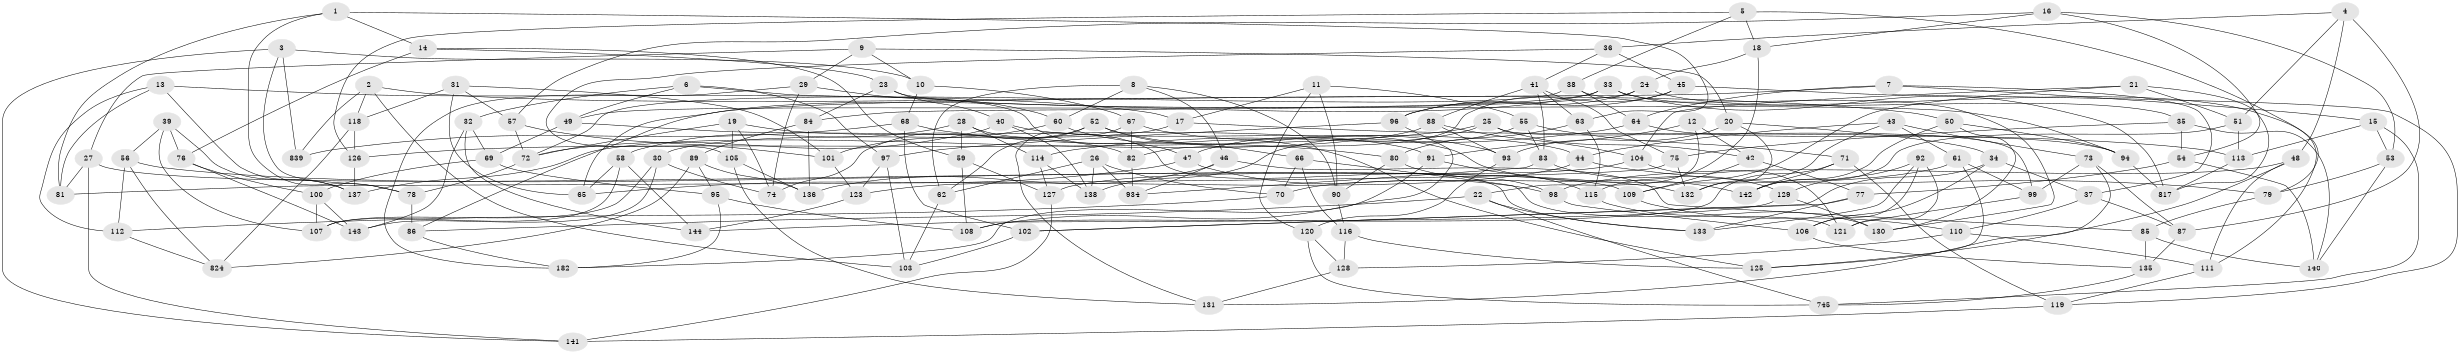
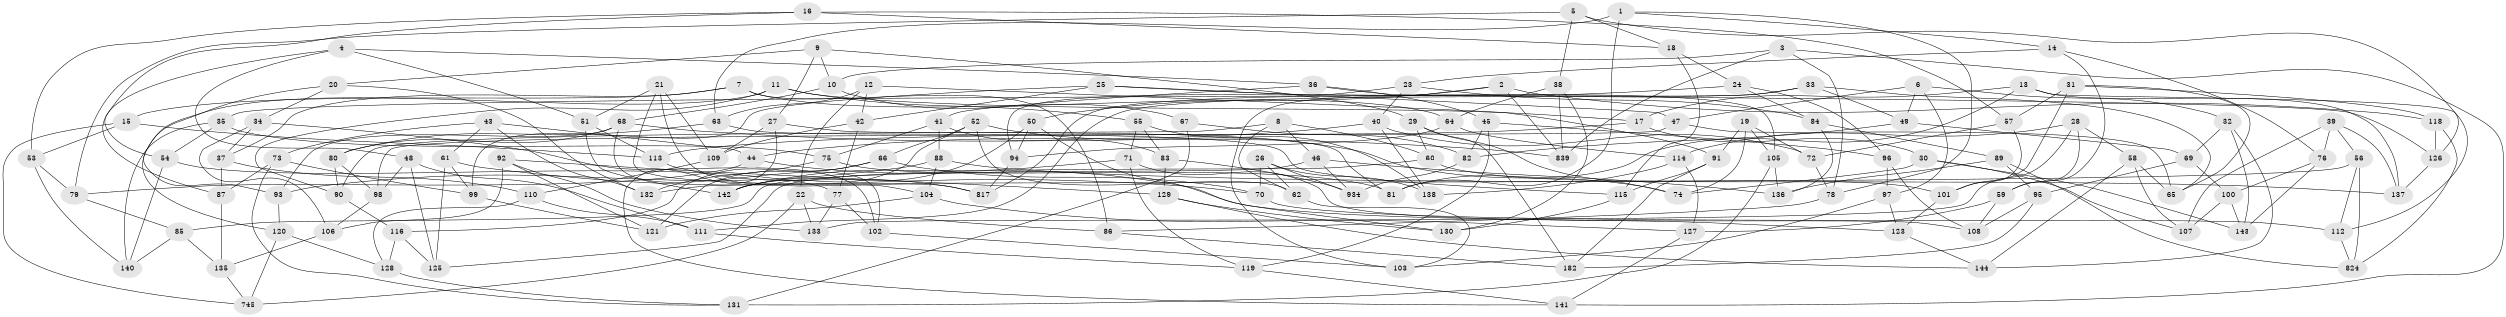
edge "38" -- "72": now "38" -- "839"
edge "41" -- "63": now "12" -- "63"
edge "67" -- "93": now "68" -- "93"
